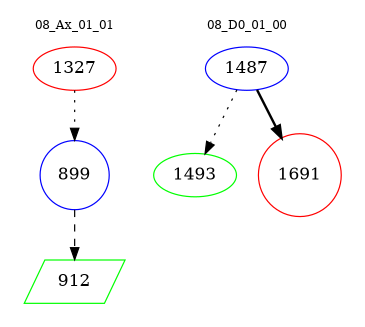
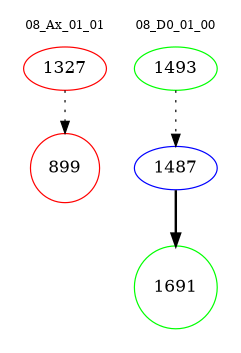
edge "1487" -> "1493": reversed
node "899": color blue -> red
node "1691": color red -> green
node "912": removed
